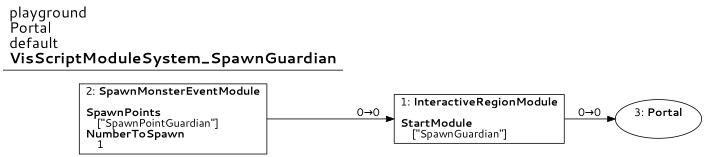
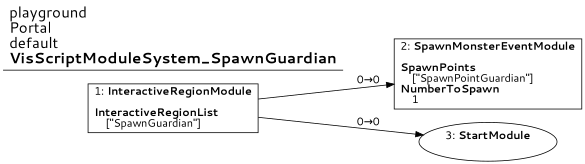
node "3:": text "Portal" -> "StartModule"
edge "2:" -> "1:": reversed
node "1:": text "StartModule" -> "InteractiveRegionList"
